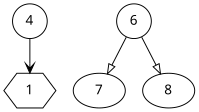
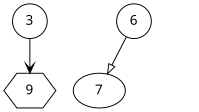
node "4": label "4" -> "3"
node "1": label "1" -> "9"
node "8": removed
